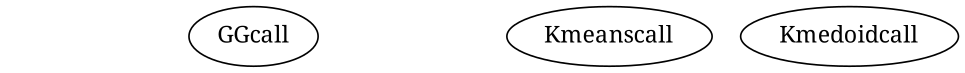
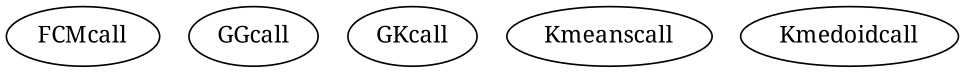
node "FCMcall": added
node "GKcall": added
